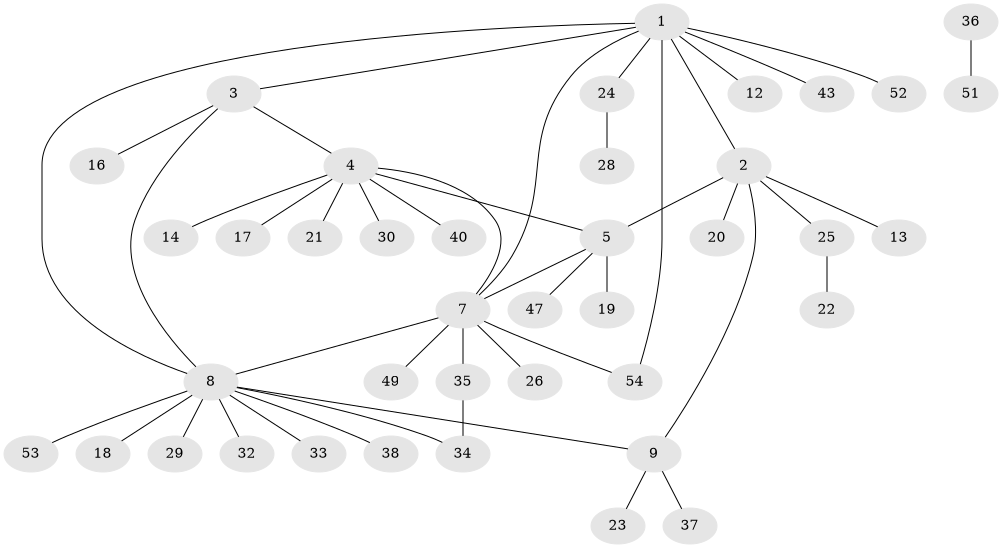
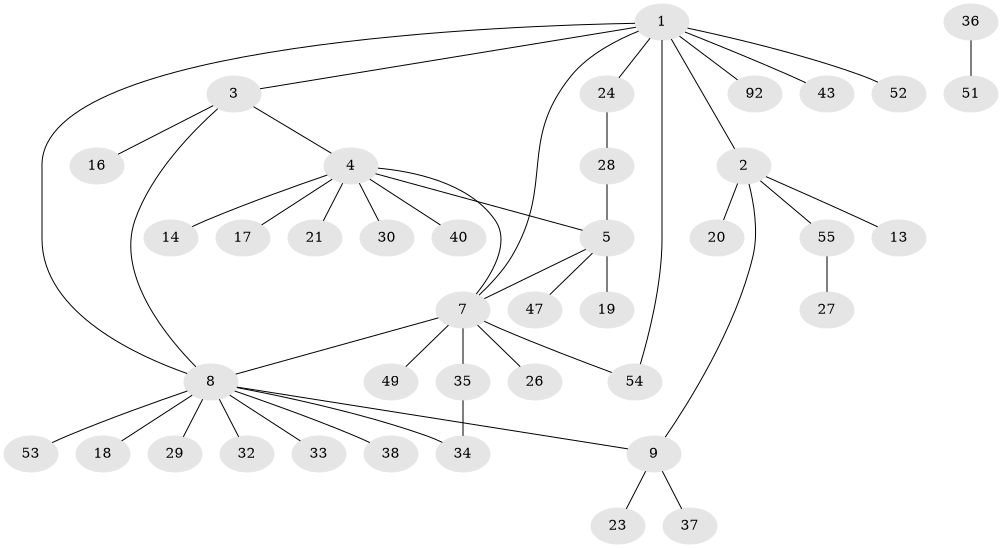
node "12": label "12" -> "92"
edge "2" -- "5": now "28" -- "5"
node "25": label "25" -> "55"
node "22": label "22" -> "27"
